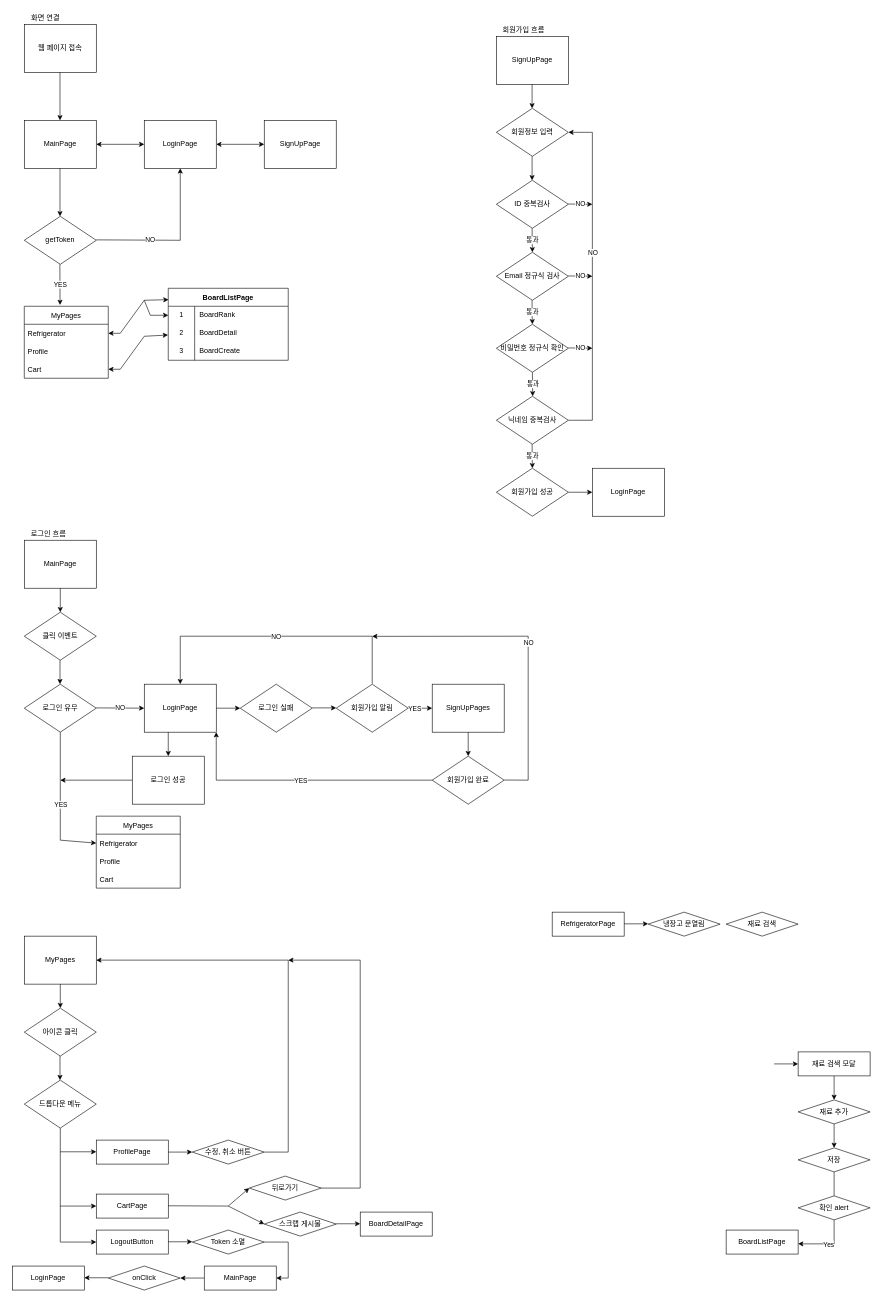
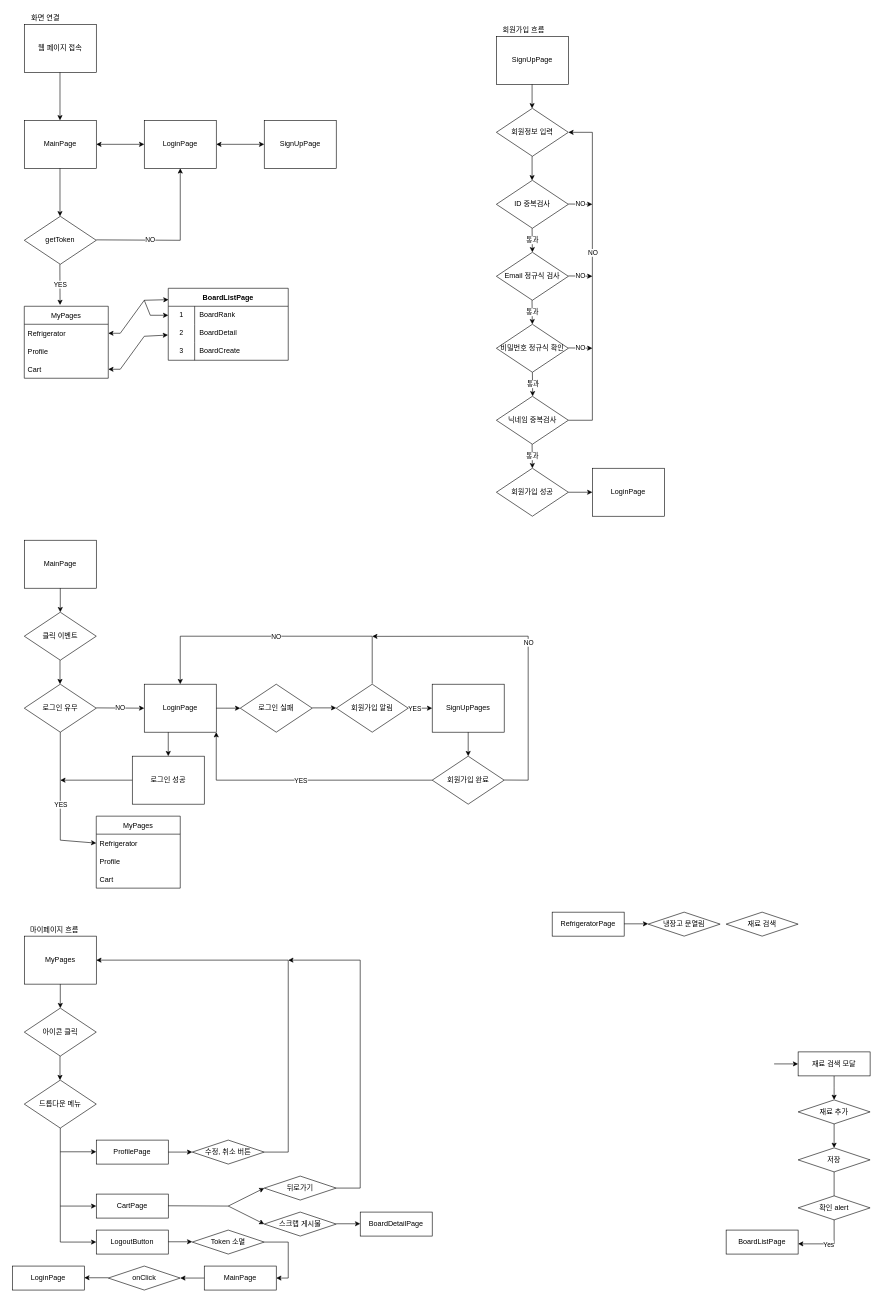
node "로그인 흐름": removed
node "마이페이지 흐름": added
node "뒤로가기": moved (285, 1188) -> (300, 1188)
